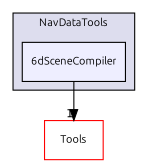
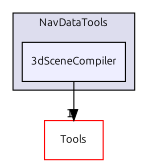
node "6dSceneCompiler": label "6dSceneCompiler" -> "3dSceneCompiler"
